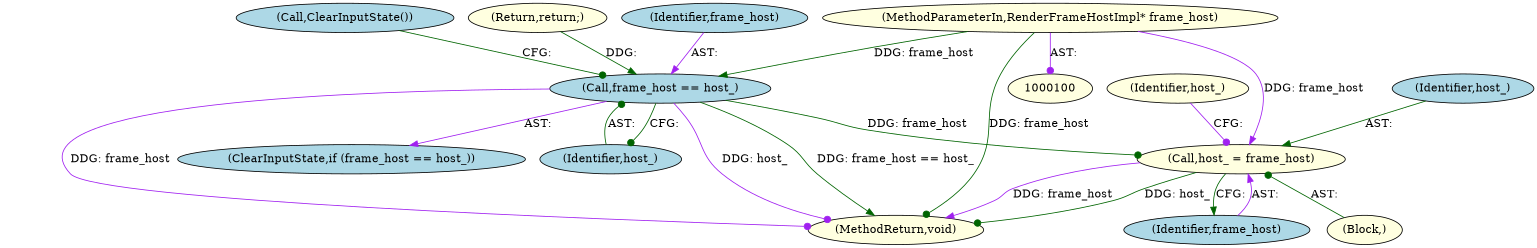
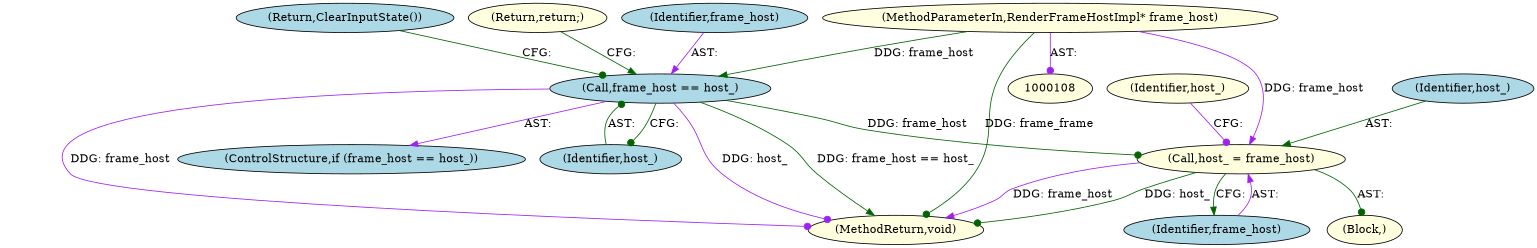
node "(Call,ClearInputState())": label "(Call,ClearInputState())" -> "(Return,ClearInputState())"
edge "(Return,return;)" -> "(Call,frame_host == host_)": label "DDG: " -> "CFG: "
node "1000100": label "1000100" -> "1000108"
edge "(MethodParameterIn,RenderFrameHostImpl* frame_host)" -> "(MethodReturn,void)": label "DDG: frame_host" -> "DDG: frame_frame"
node "(ClearInputState,if (frame_host == host_))": label "(ClearInputState,if (frame_host == host_))" -> "(ControlStructure,if (frame_host == host_))"
edge "(Block,)" -> "(Call,host_ = frame_host)": reversed
